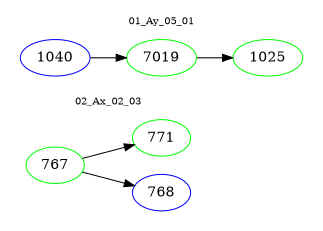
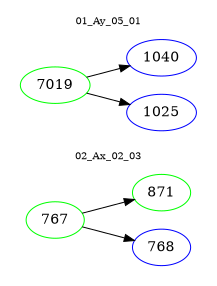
edge "1040" -> "7019": reversed
node "1025": color green -> blue
node "771": label "771" -> "871"
